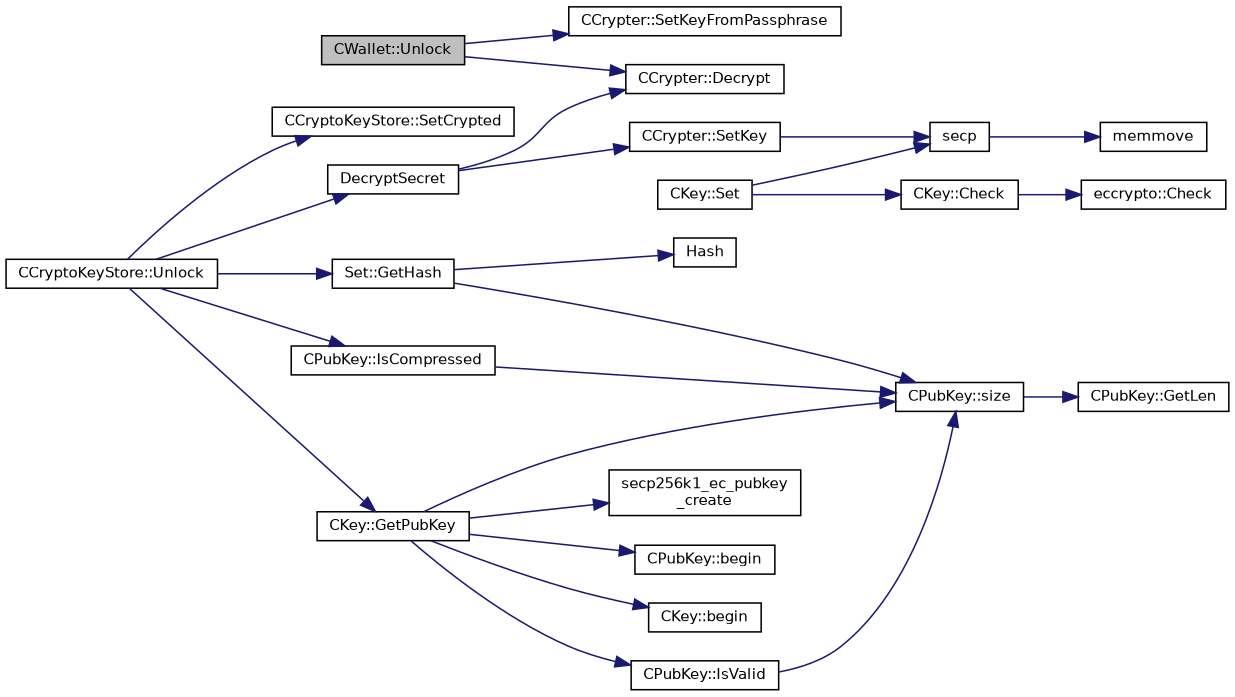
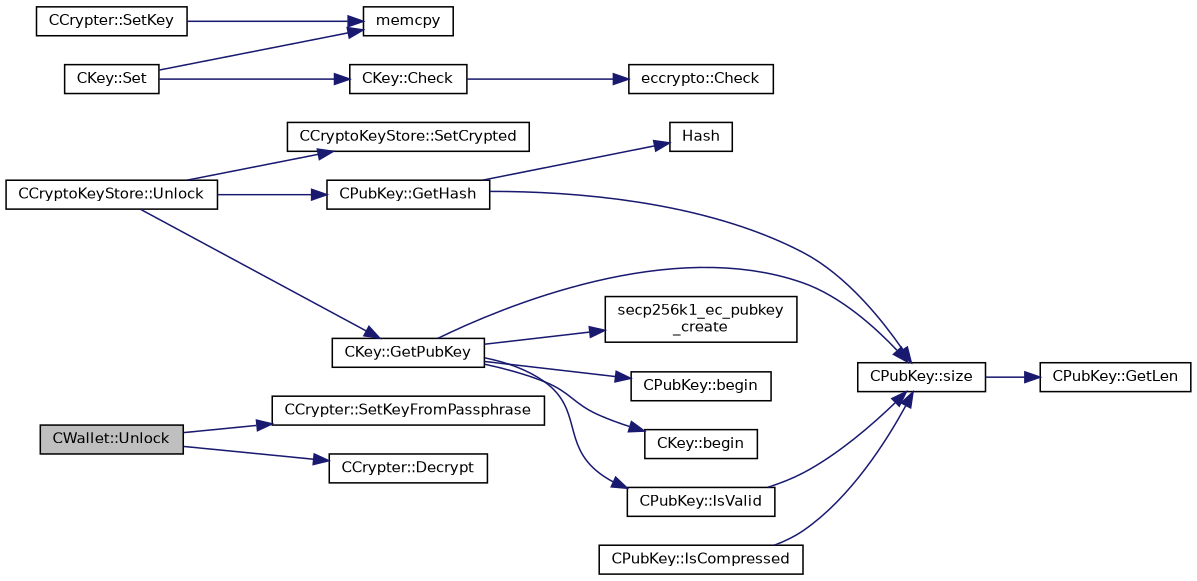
node "secp": label "secp" -> "memcpy"
node "memmove": removed
node "DecryptSecret": removed
node "Set::GetHash": label "Set::GetHash" -> "CPubKey::GetHash"
edge "CCryptoKeyStore::Unlock" -> "CPubKey::IsCompressed": removed
